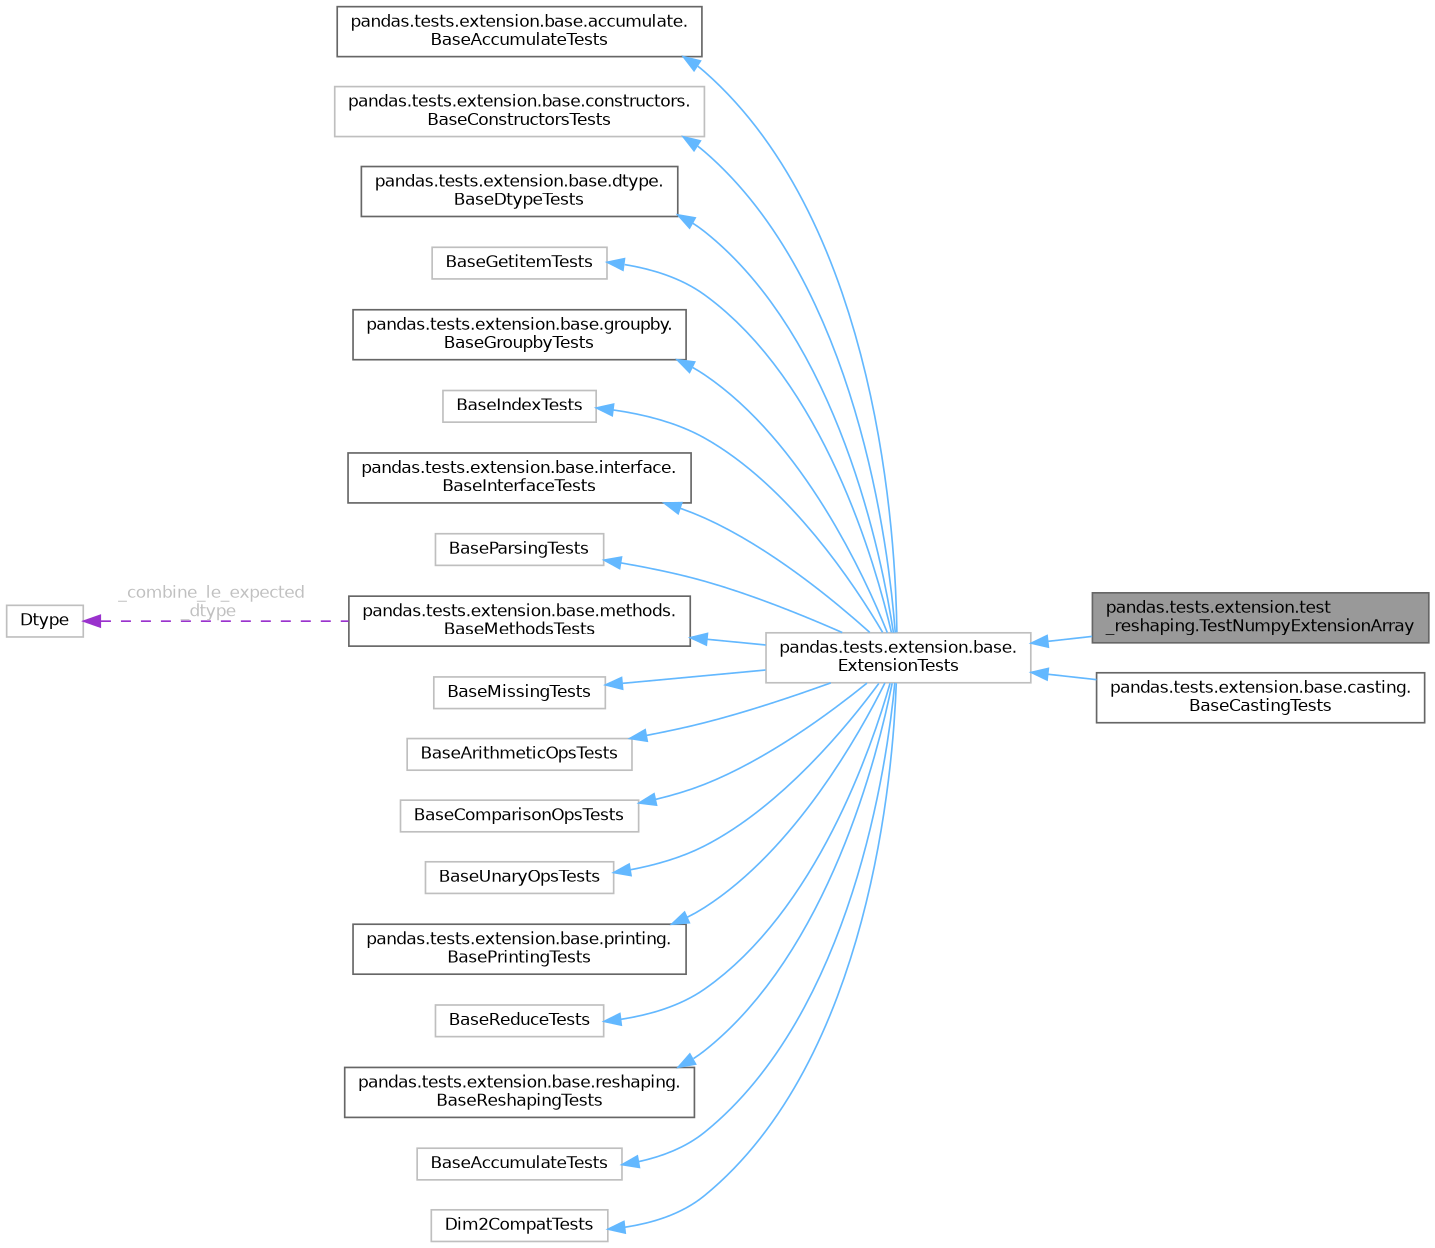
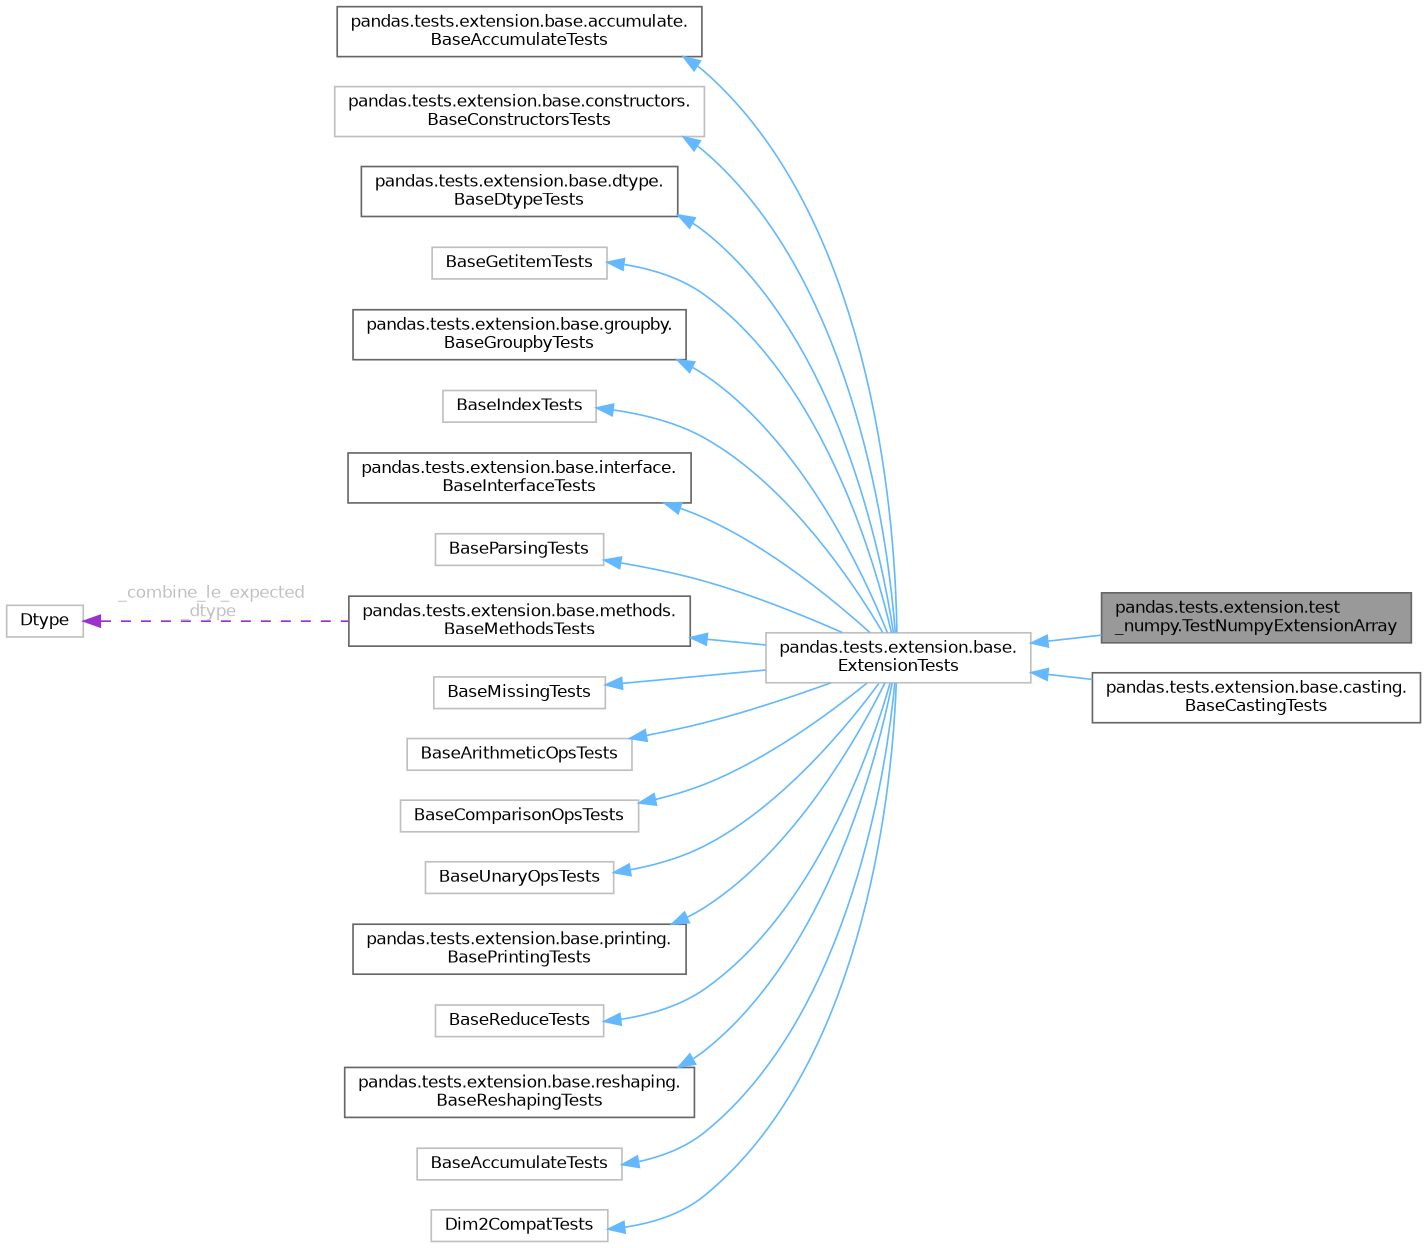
node "pandas.tests.extension.test _reshaping.TestNumpyExtensionArray": label "pandas.tests.extension.test _reshaping.TestNumpyExtensionArray" -> "pandas.tests.extension.test _numpy.TestNumpyExtensionArray"
